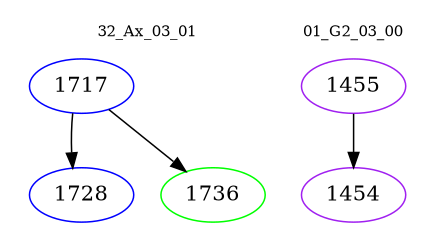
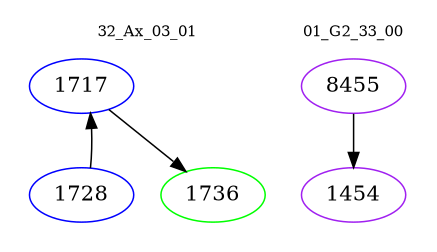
cluster "01_G2_03_00": label "01_G2_03_00" -> "01_G2_33_00"
node "1455": label "1455" -> "8455"
edge "1717" -> "1728": reversed
